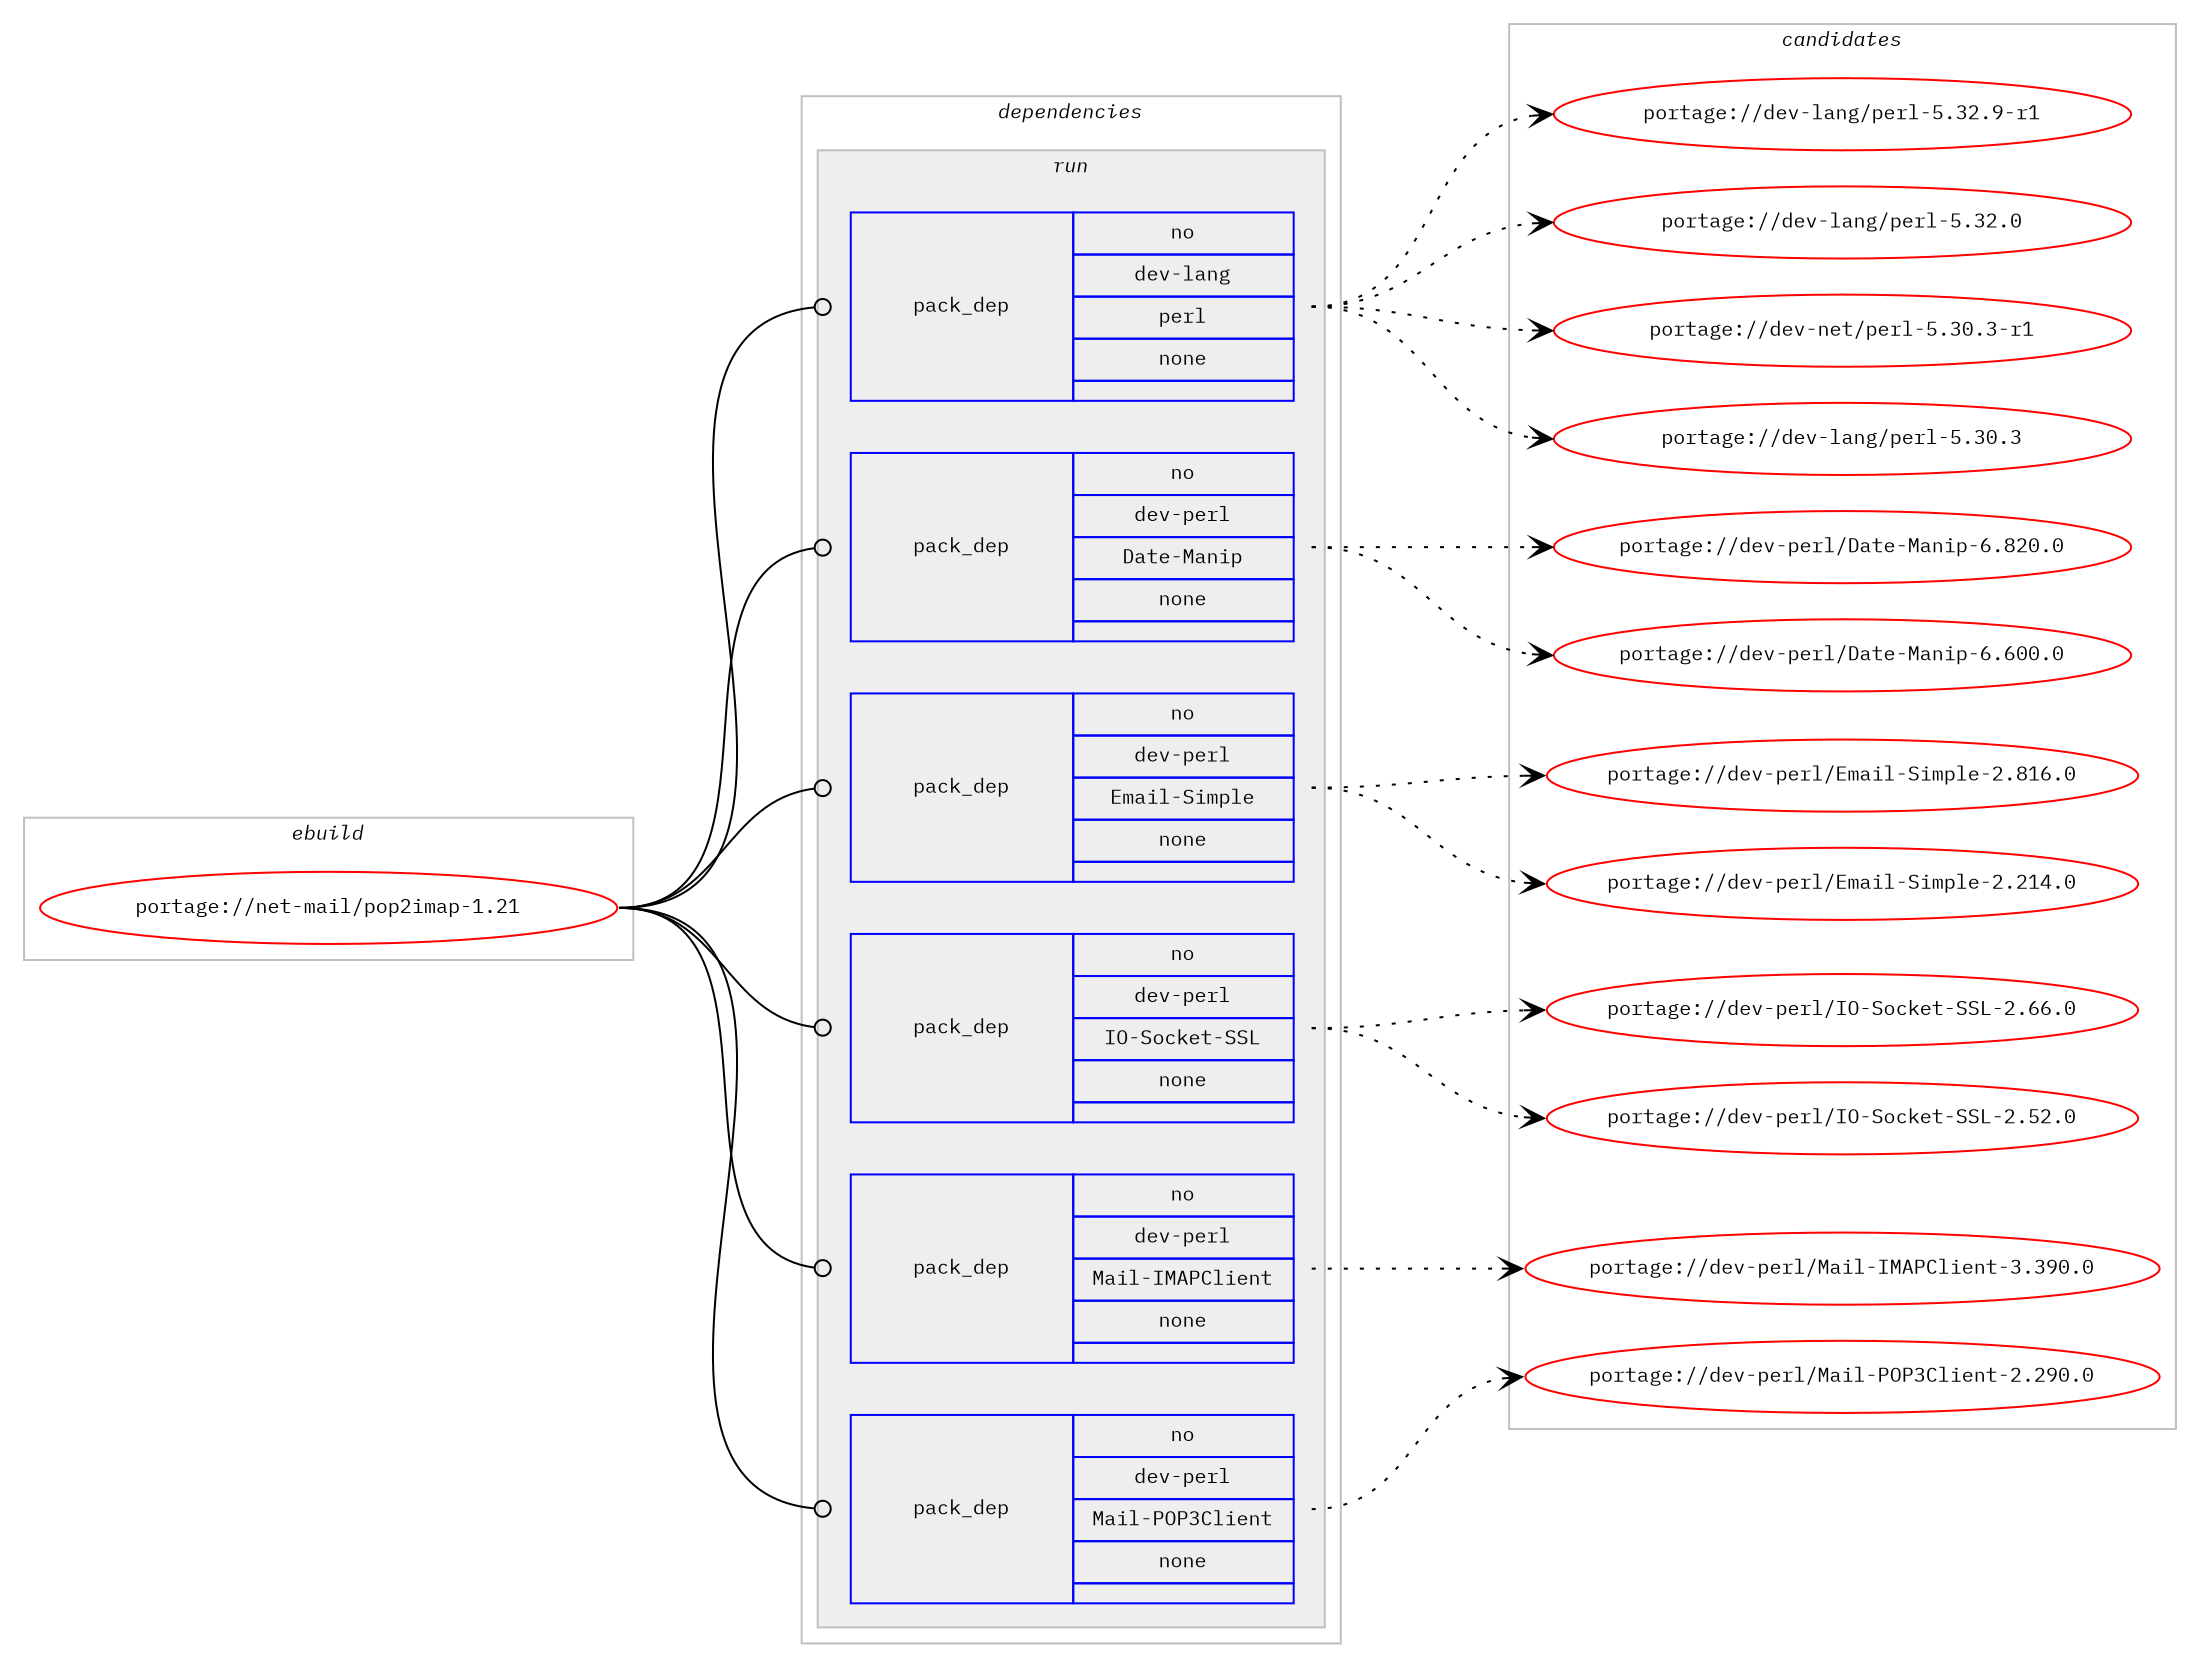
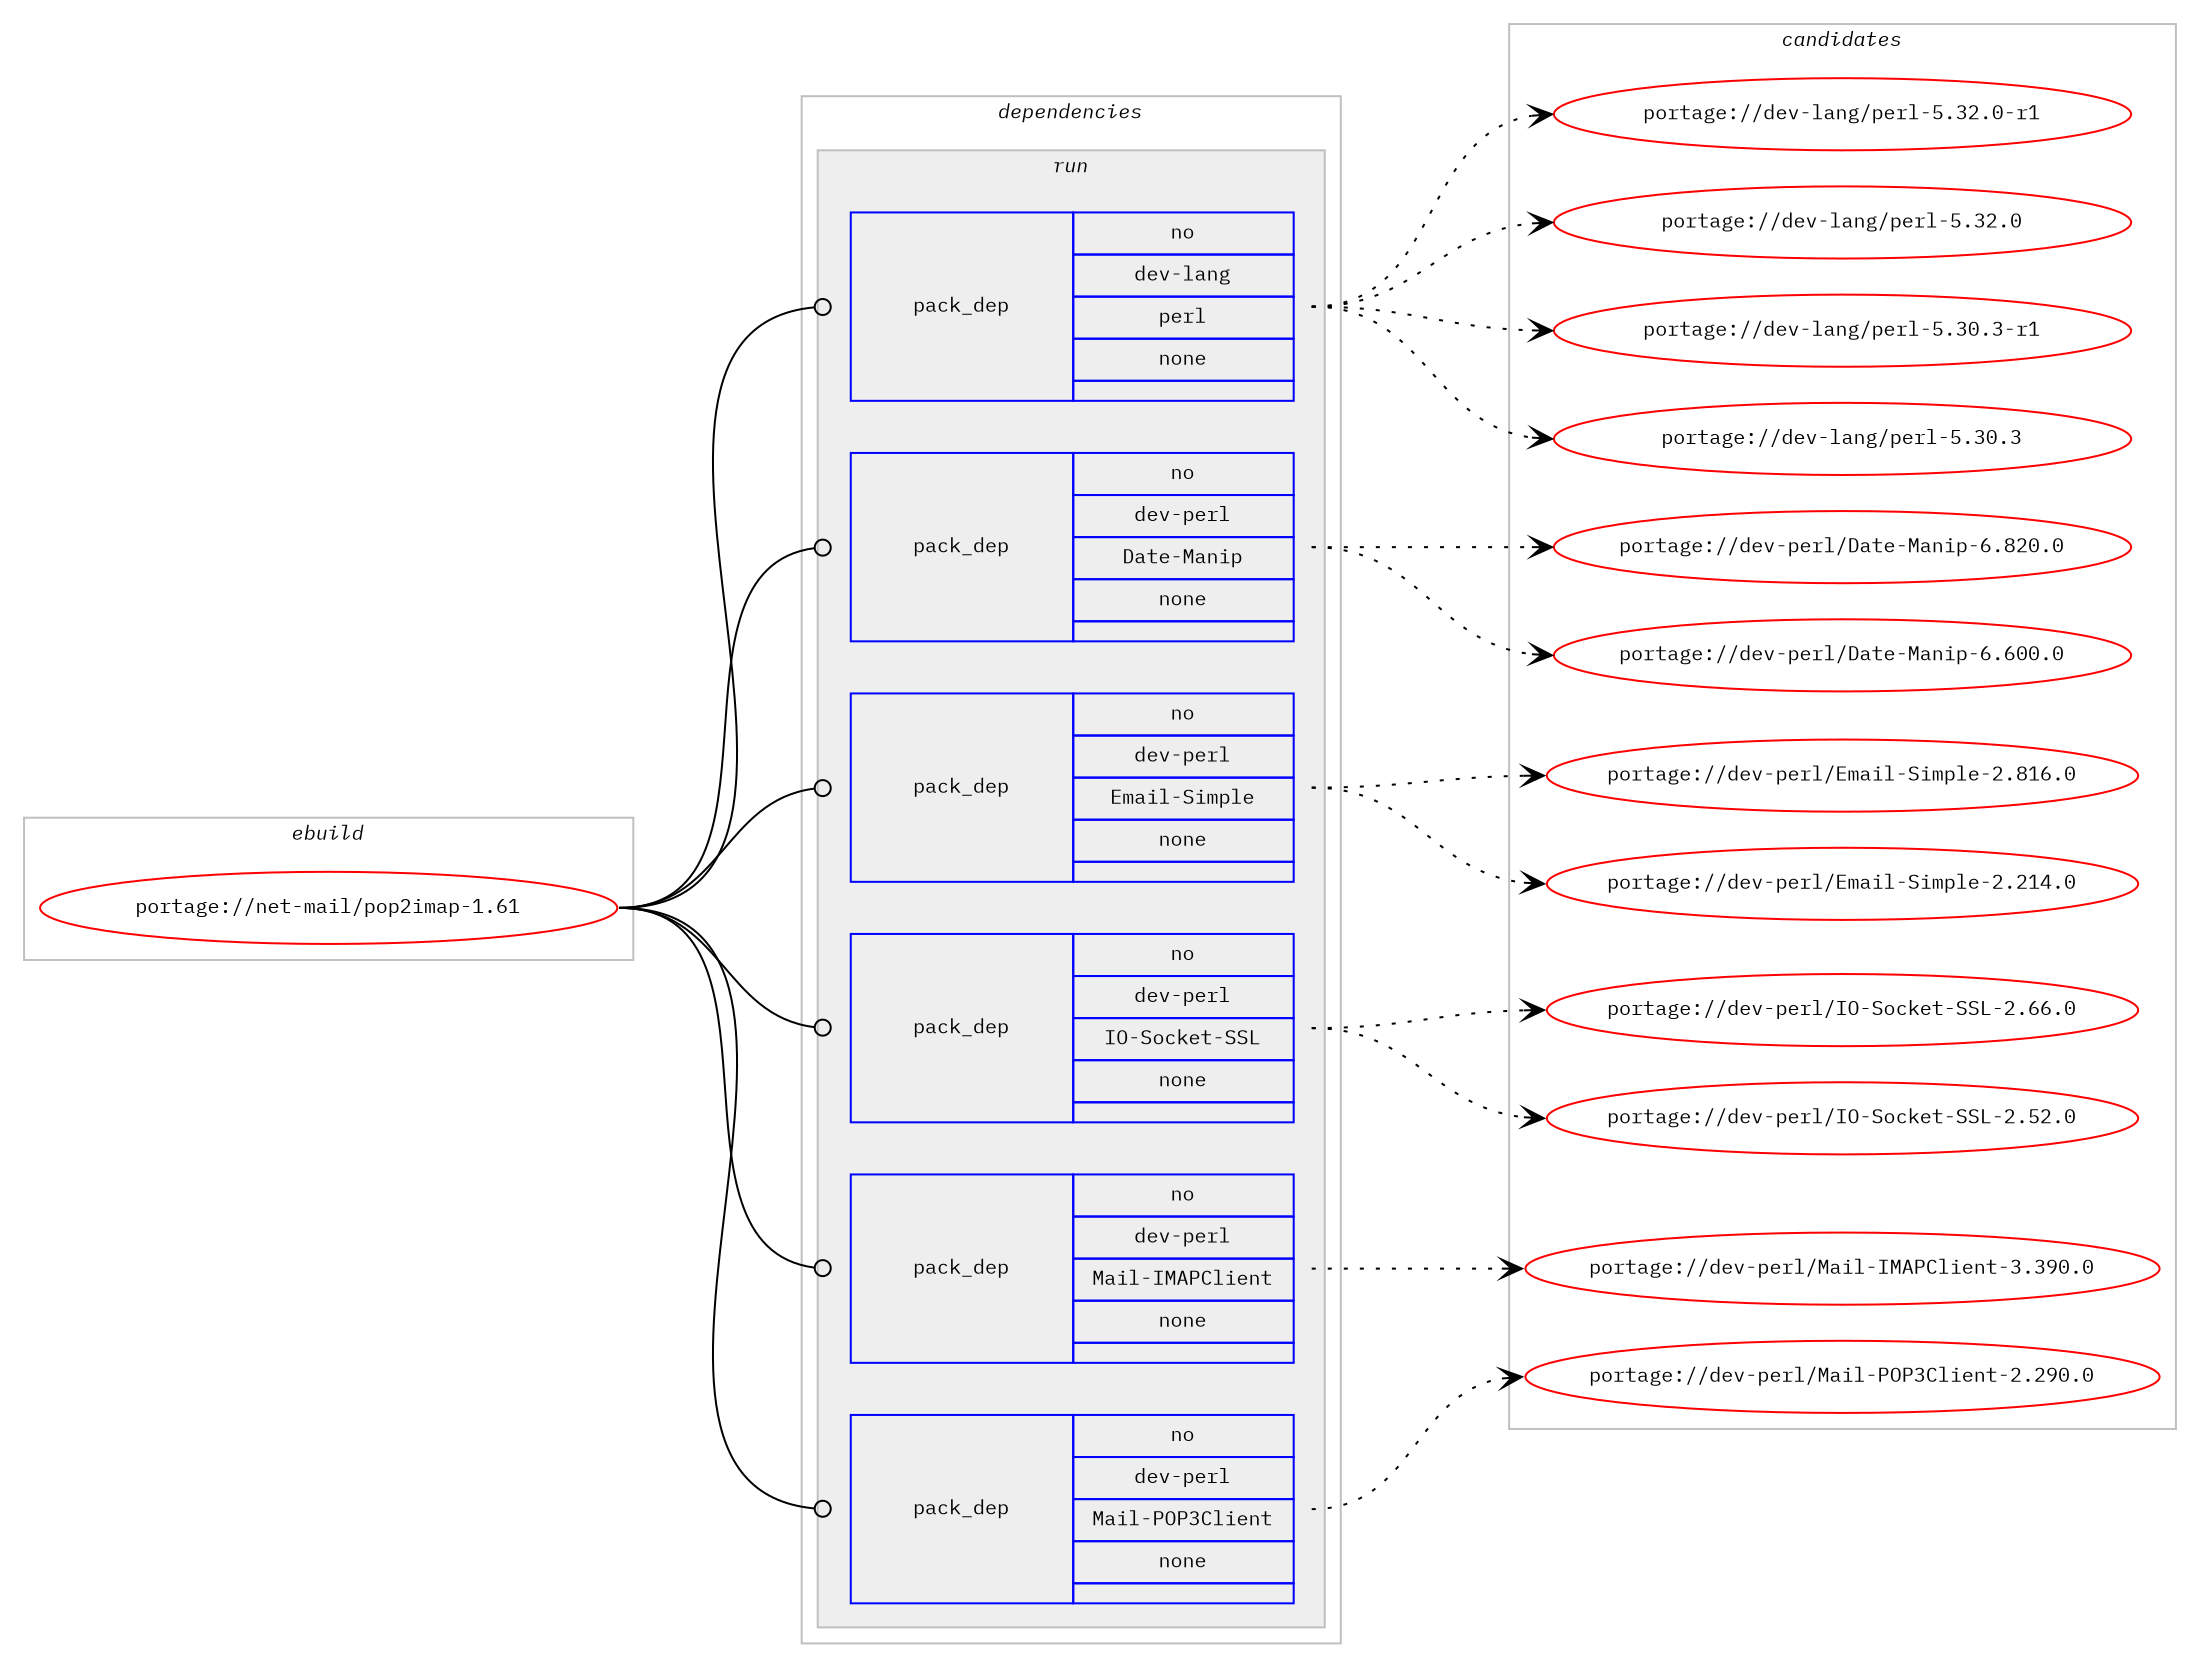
node "portage://dev-lang/perl-5.32.9-r1": label "portage://dev-lang/perl-5.32.9-r1" -> "portage://dev-lang/perl-5.32.0-r1"
node "portage://dev-net/perl-5.30.3-r1": label "portage://dev-net/perl-5.30.3-r1" -> "portage://dev-lang/perl-5.30.3-r1"
node "portage://net-mail/pop2imap-1.21": label "portage://net-mail/pop2imap-1.21" -> "portage://net-mail/pop2imap-1.61"
